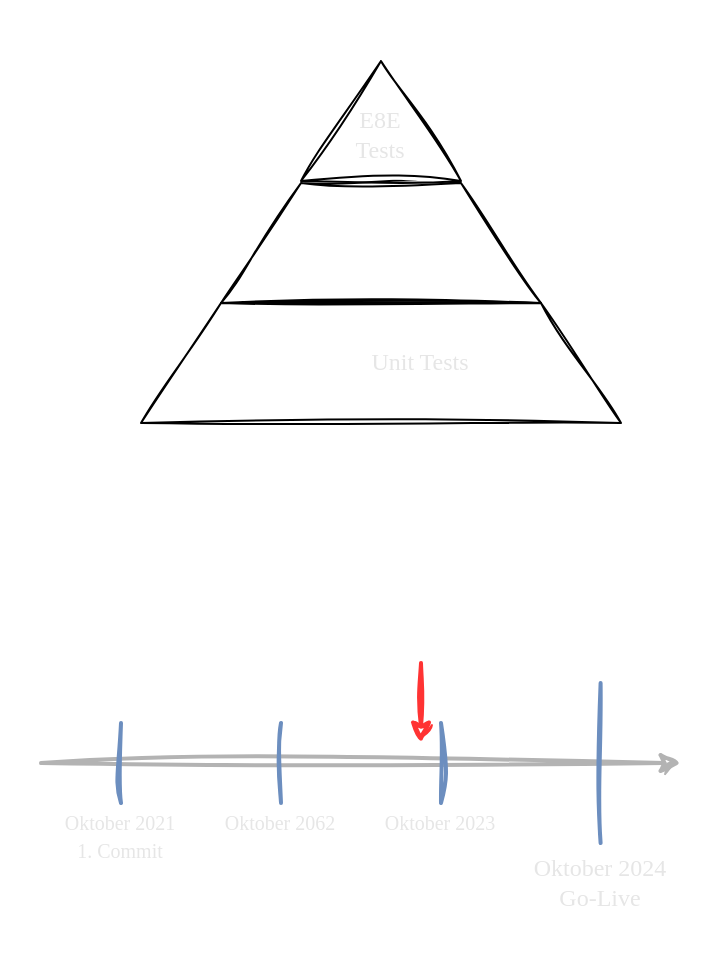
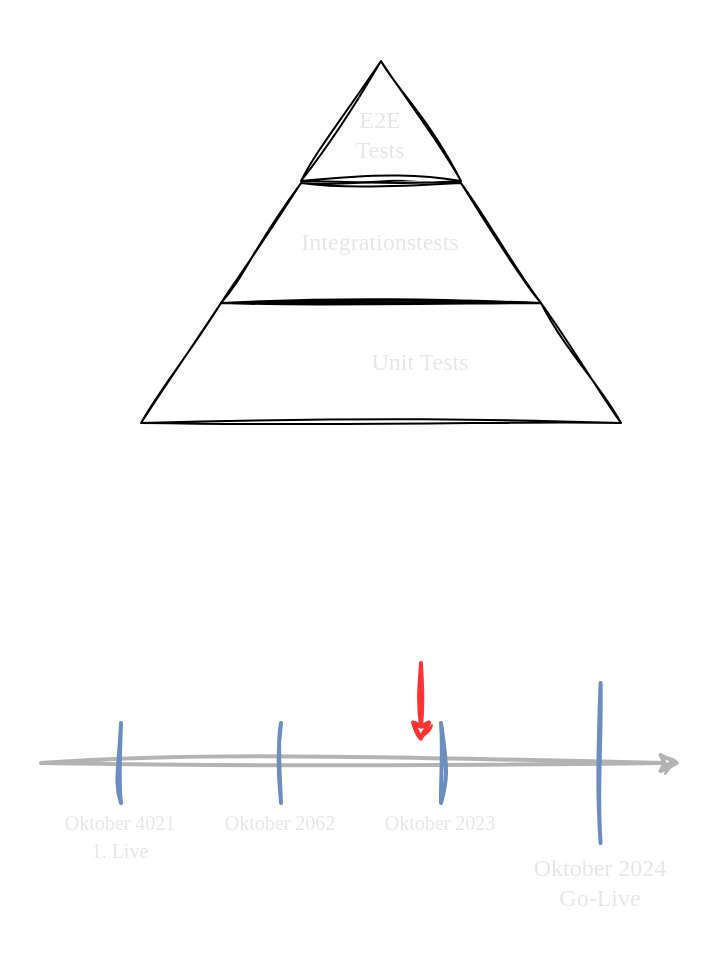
node "E8E Tests": label "E8E Tests" -> "E2E Tests"
node "Integrationstests": added
node "Oktober 2021": label "Oktober 2021" -> "Oktober 4021"
node "1. Commit": label "1. Commit" -> "1. Live"
